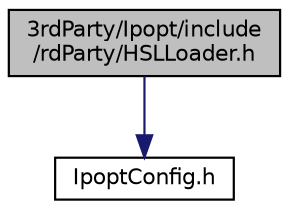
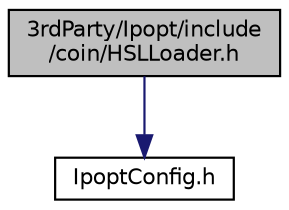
node "3rdParty/Ipopt/include /rdParty/HSLLoader.h": label "3rdParty/Ipopt/include /rdParty/HSLLoader.h" -> "3rdParty/Ipopt/include /coin/HSLLoader.h"
